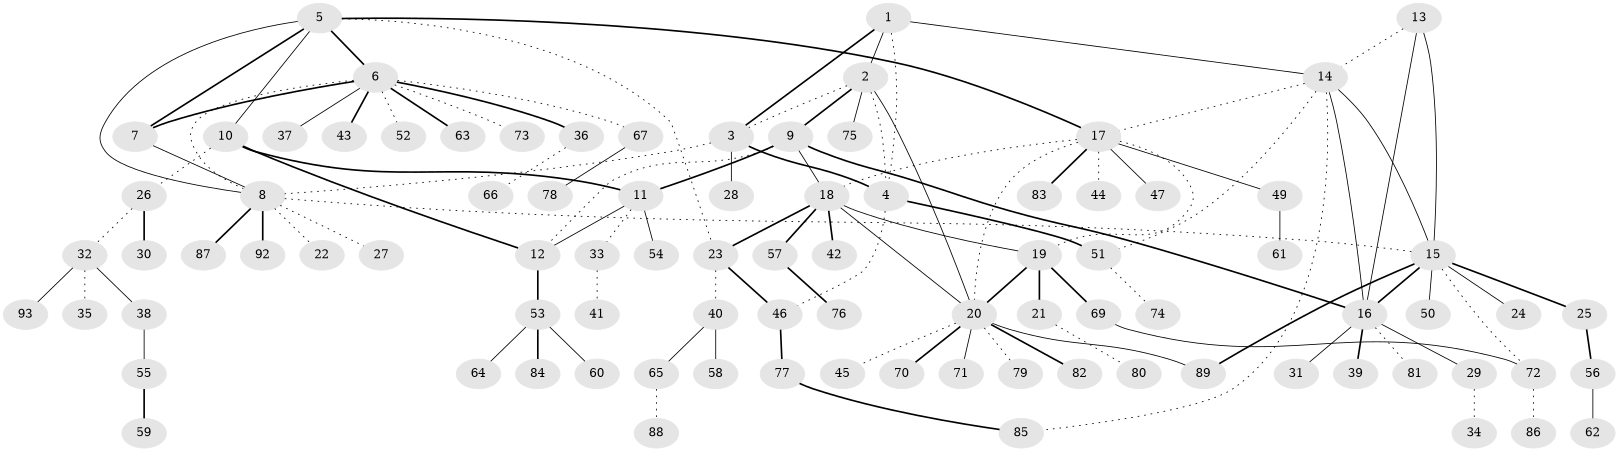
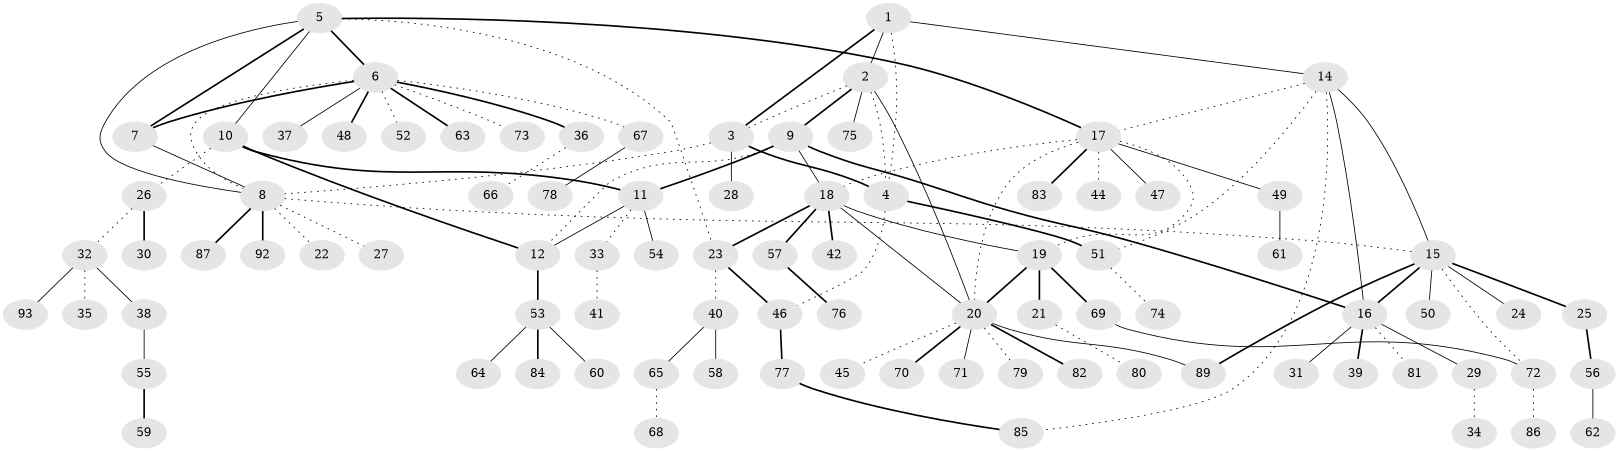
node "13": removed
node "43": label "43" -> "48"
node "88": label "88" -> "68"
